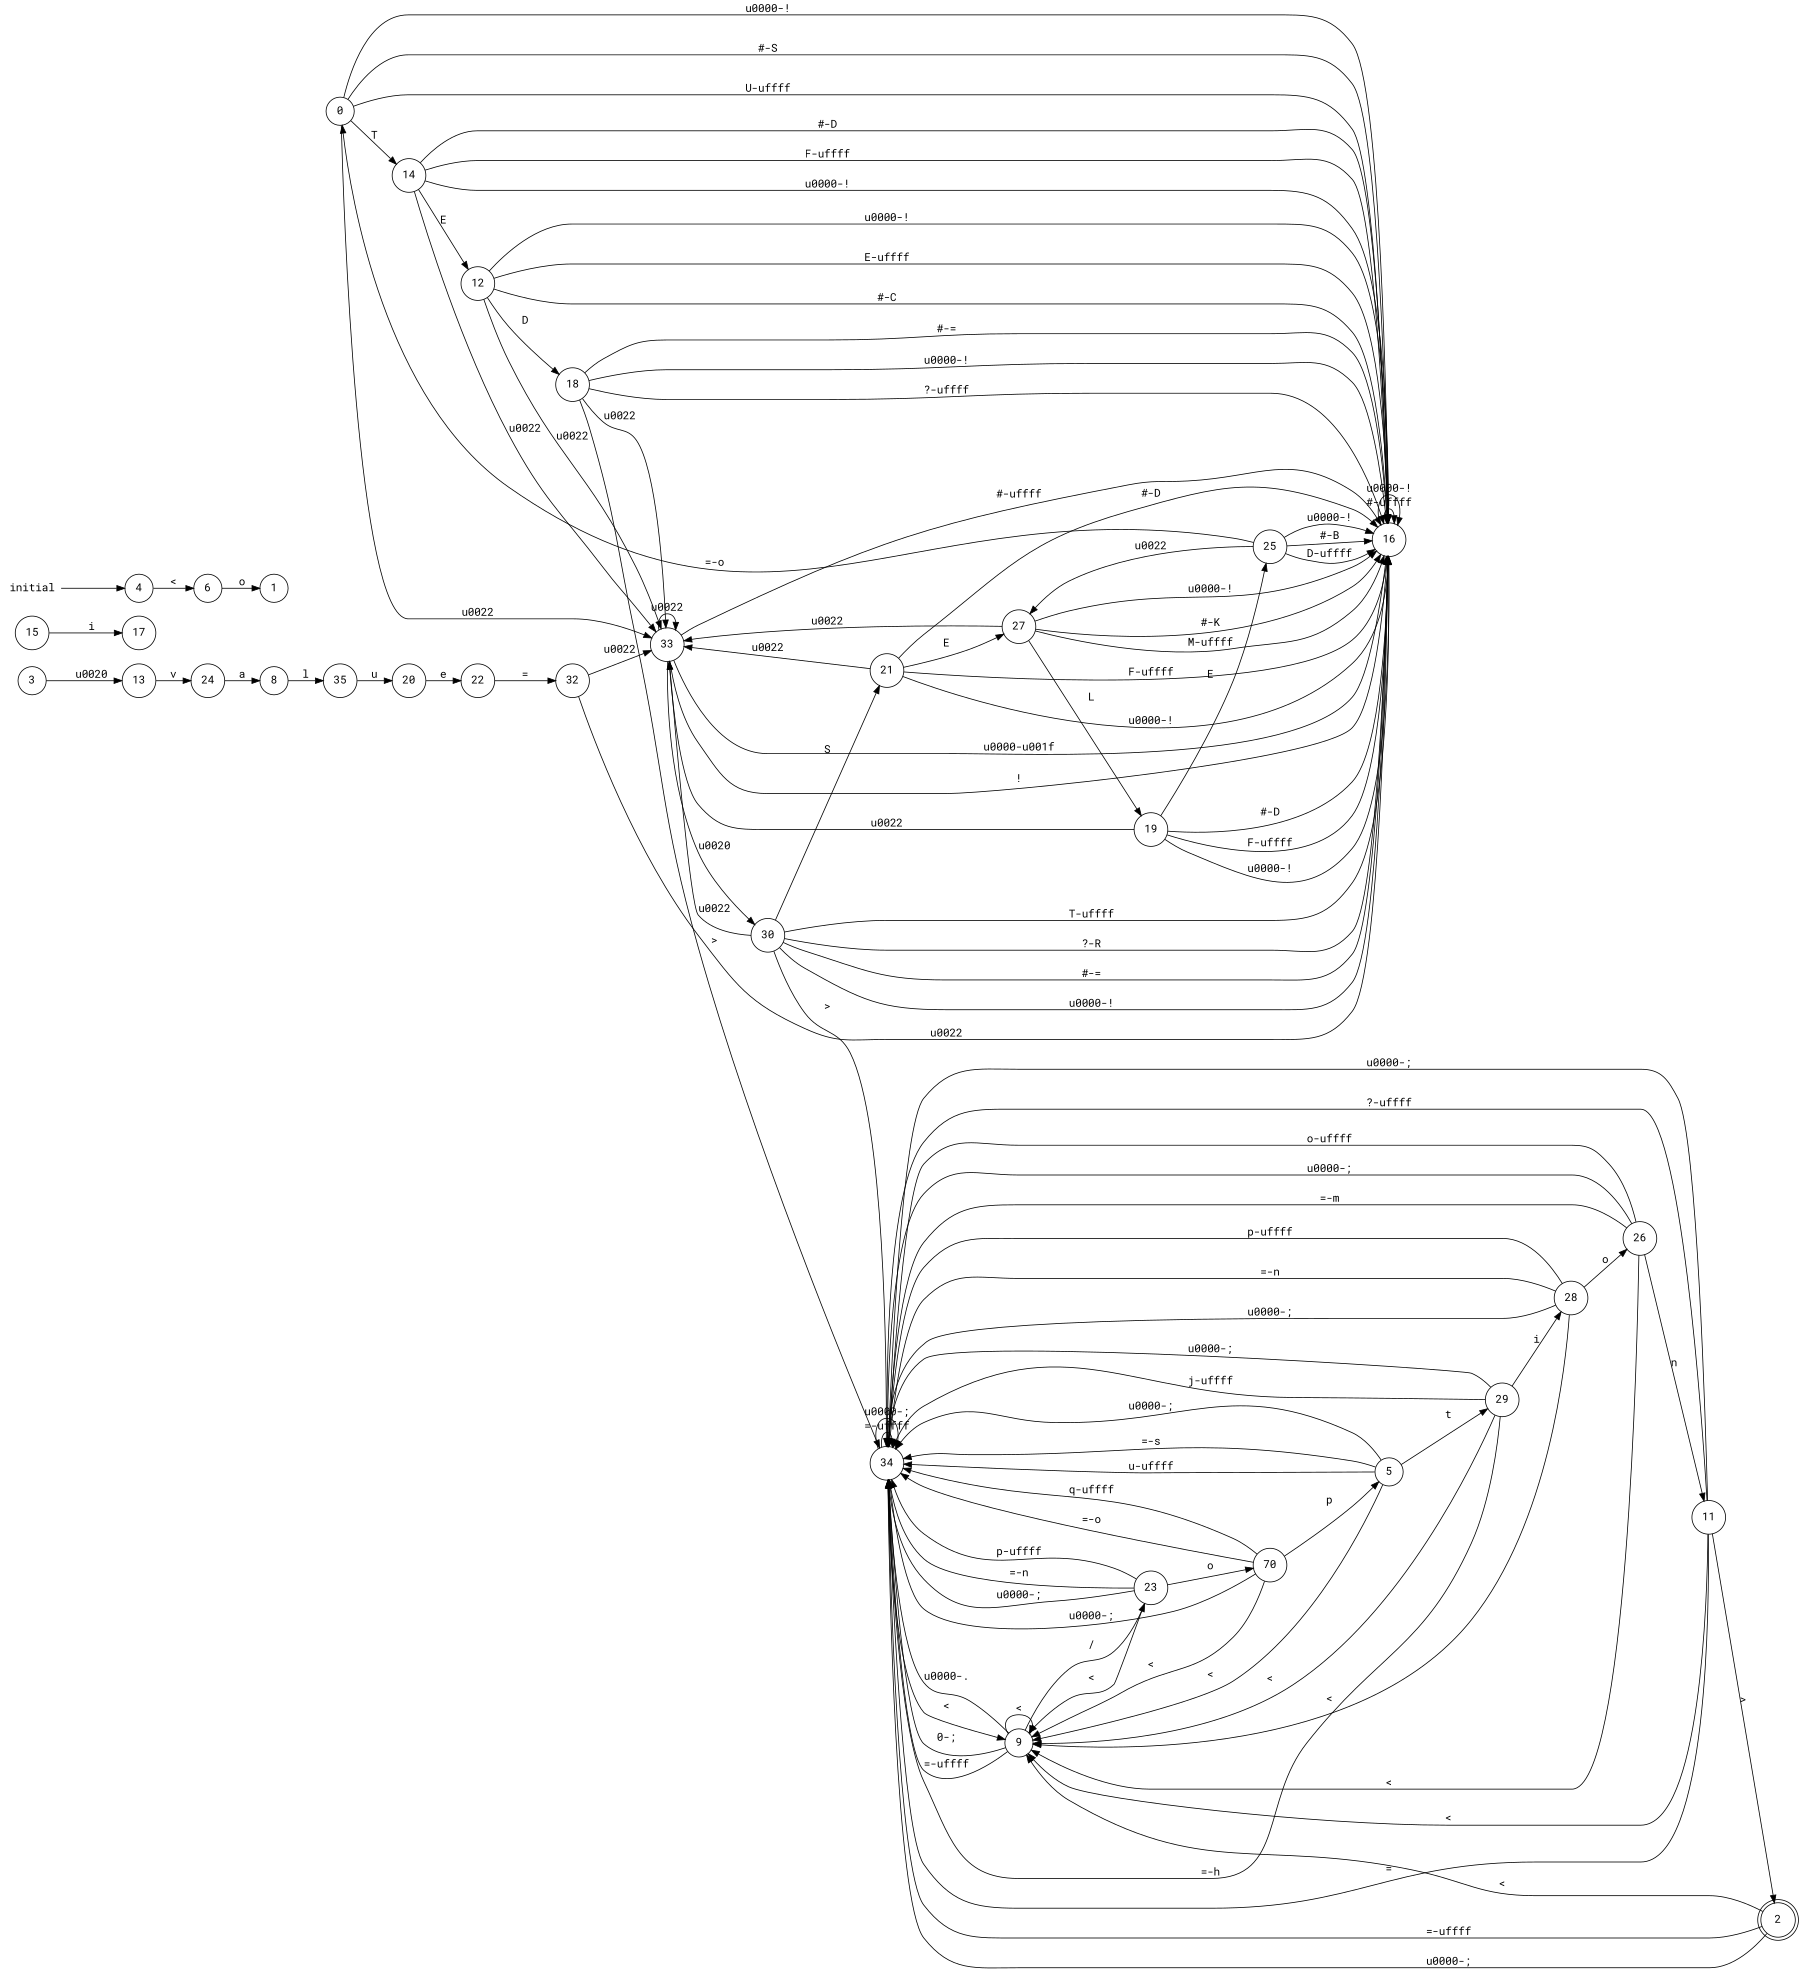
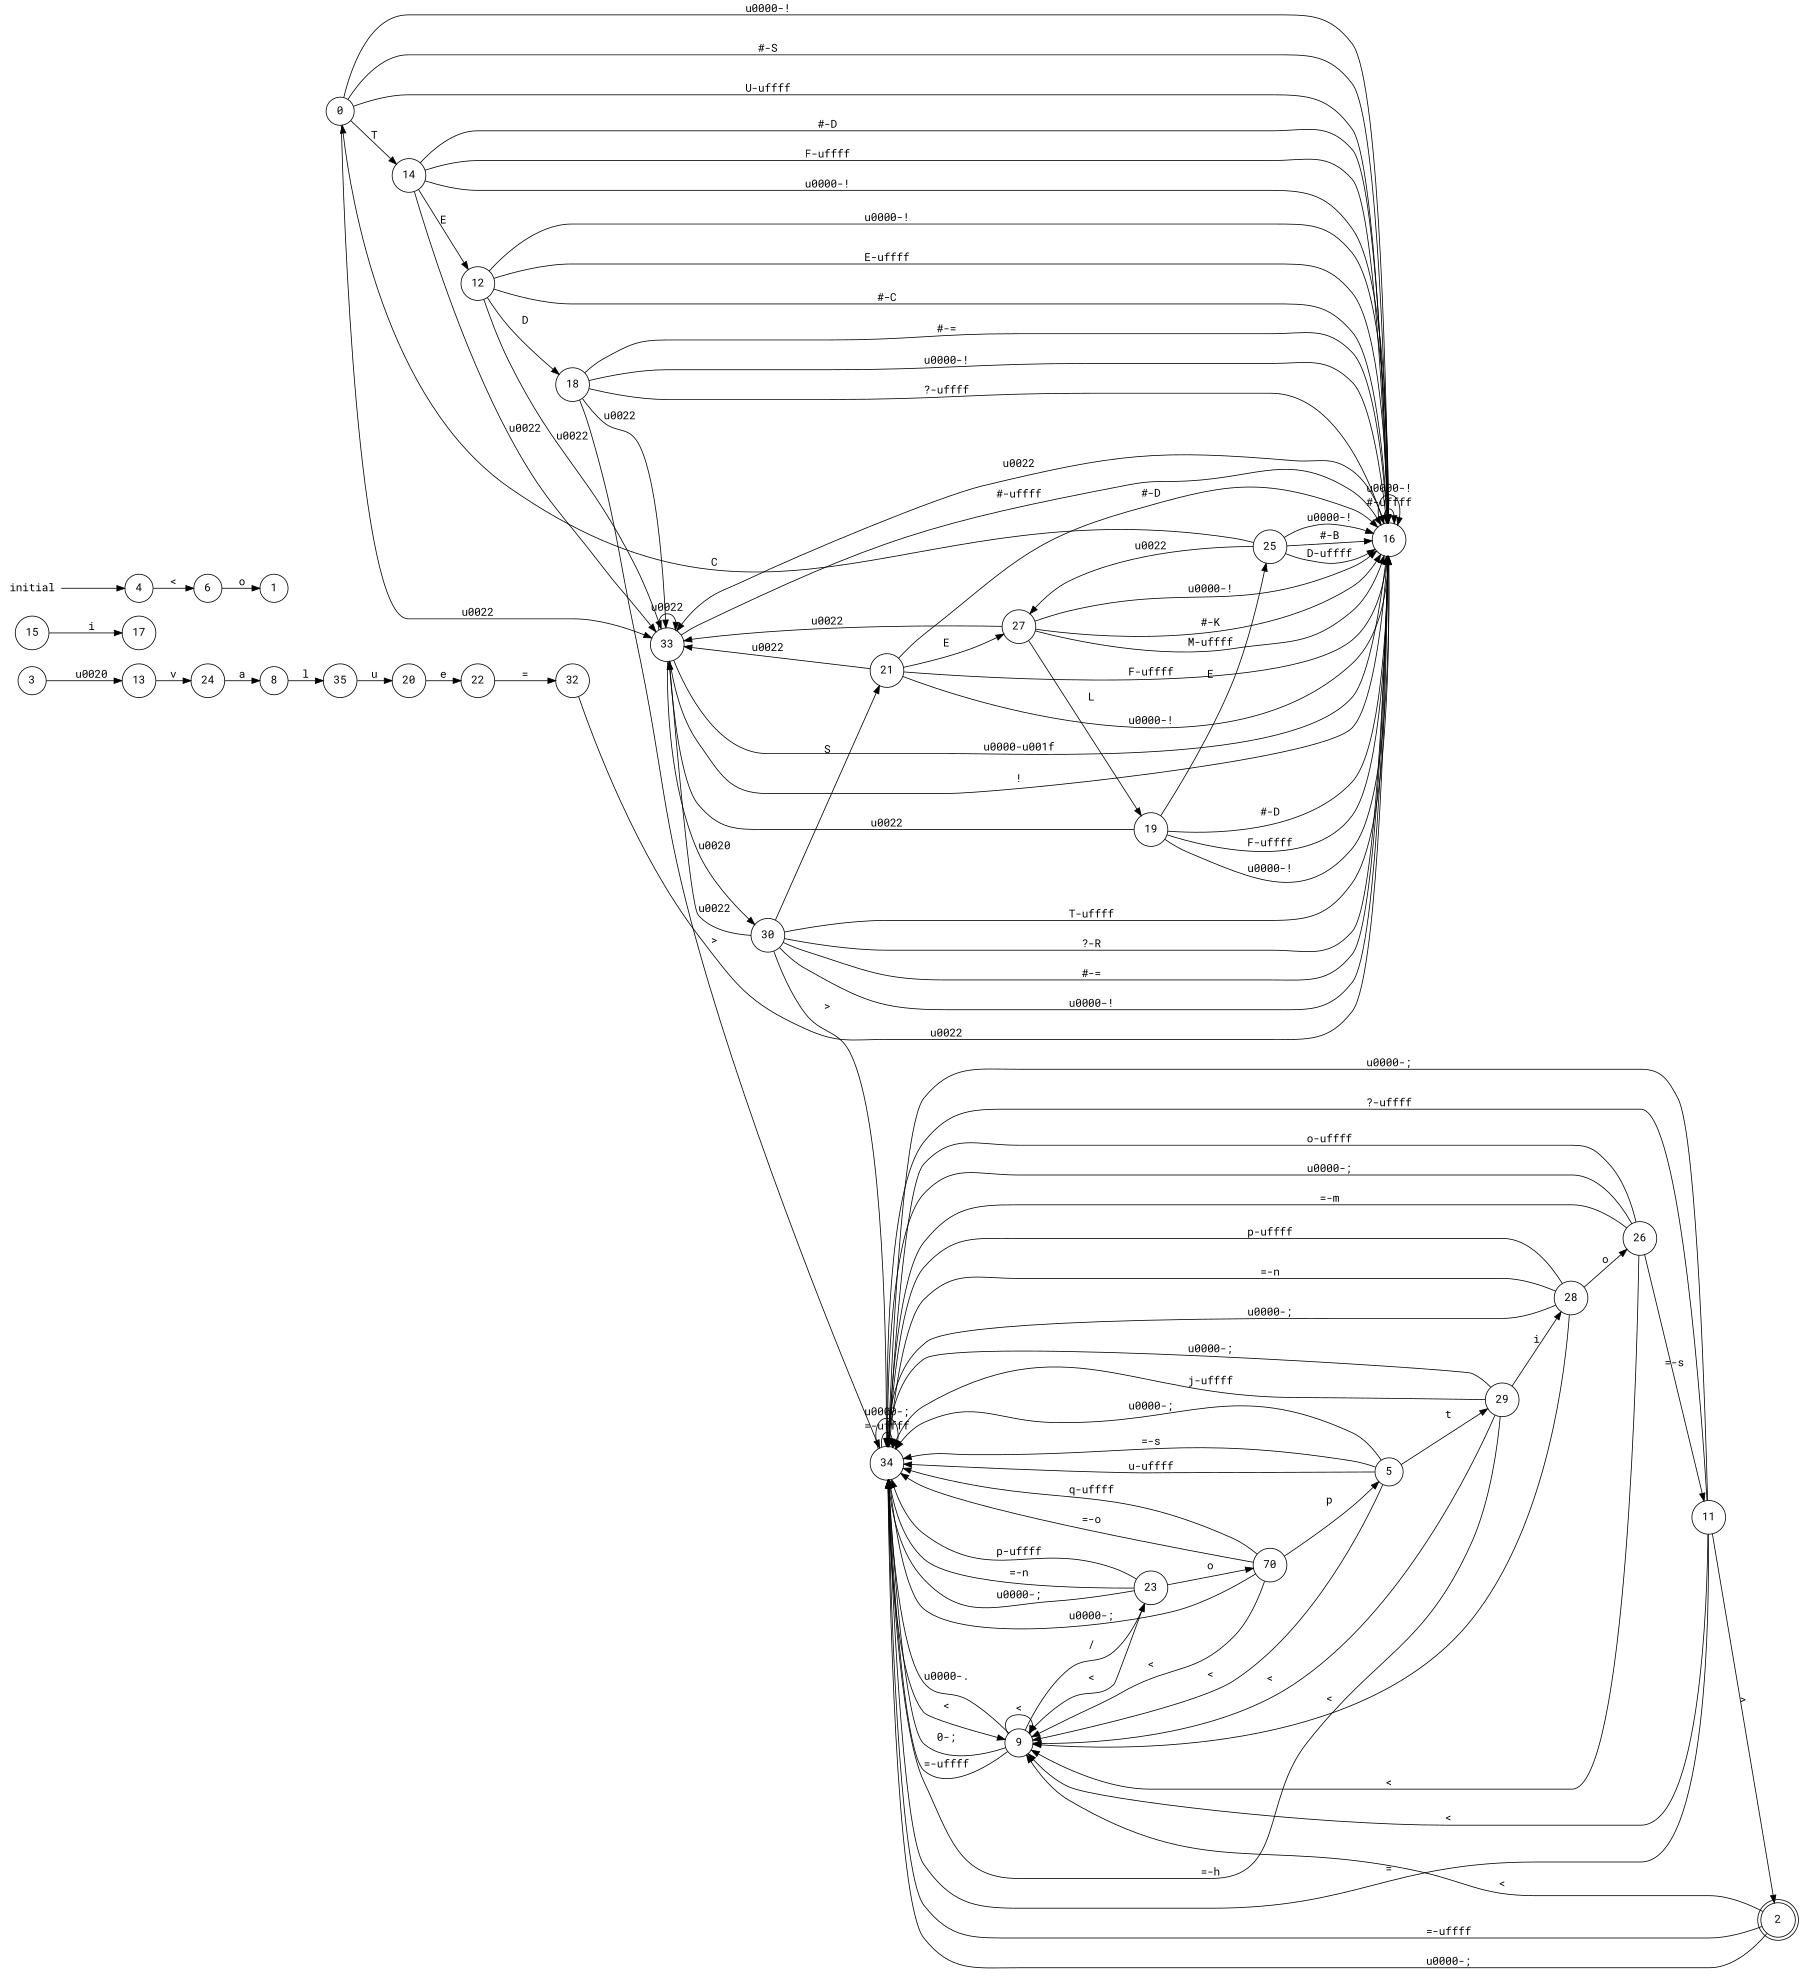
edge "25" -> "0": label "=-o" -> "C"
edge "32" -> "33": now "16" -> "33"
edge "26" -> "11": label "n" -> "=-s"
